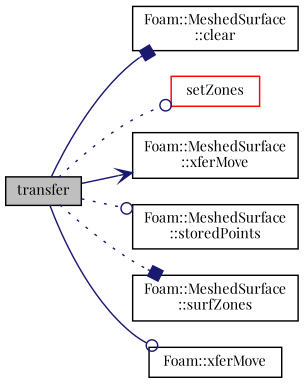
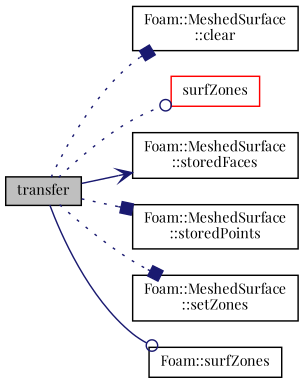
node "setZones": label "setZones" -> "surfZones"
edge "transfer" -> "Foam::MeshedSurface ::clear": style solid -> dotted
node "Foam::MeshedSurface ::xferMove": label "Foam::MeshedSurface ::xferMove" -> "Foam::MeshedSurface ::storedFaces"
edge "transfer" -> "Foam::MeshedSurface ::storedPoints": arrowhead odot -> box
node "Foam::MeshedSurface ::surfZones": label "Foam::MeshedSurface ::surfZones" -> "Foam::MeshedSurface ::setZones"
node "Foam::xferMove": label "Foam::xferMove" -> "Foam::surfZones"
